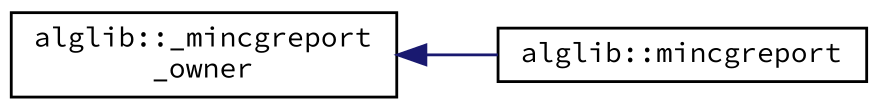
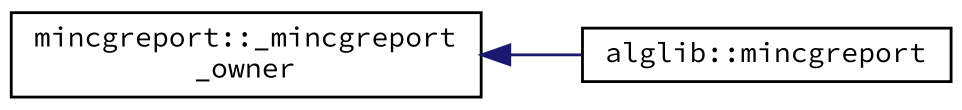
node "alglib::_mincgreport _owner": label "alglib::_mincgreport _owner" -> "mincgreport::_mincgreport _owner"
